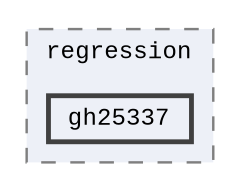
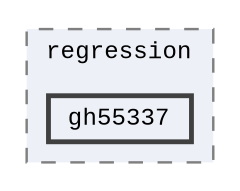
node "gh25337": label "gh25337" -> "gh55337"
